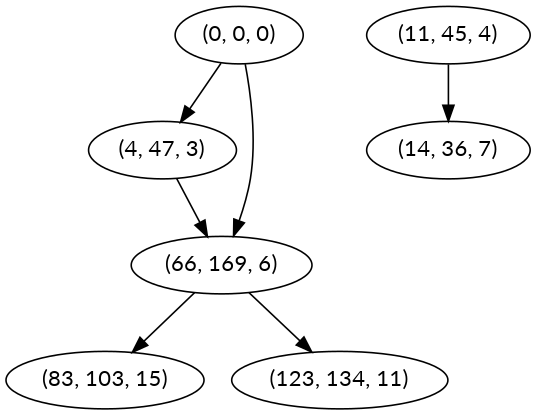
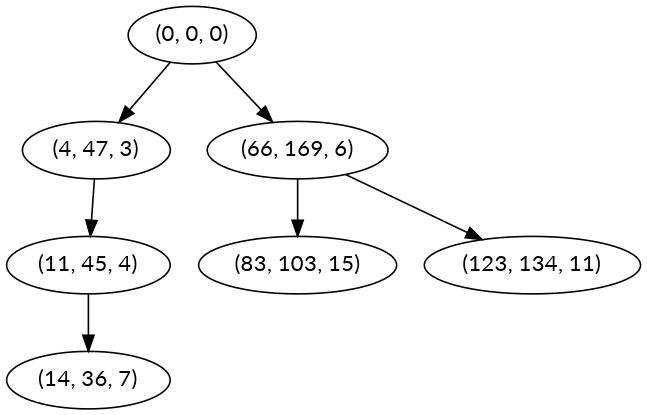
edge "(4, 47, 3)" -> "(66, 169, 6)": now "(4, 47, 3)" -> "(11, 45, 4)"
